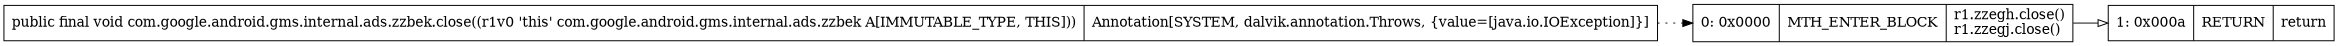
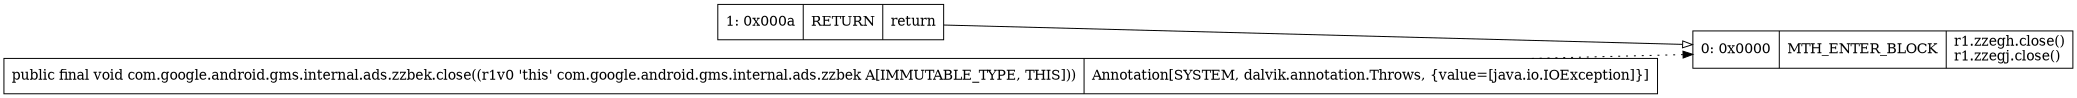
edge "0: 0x0000" -> "1: 0x000a": reversed
